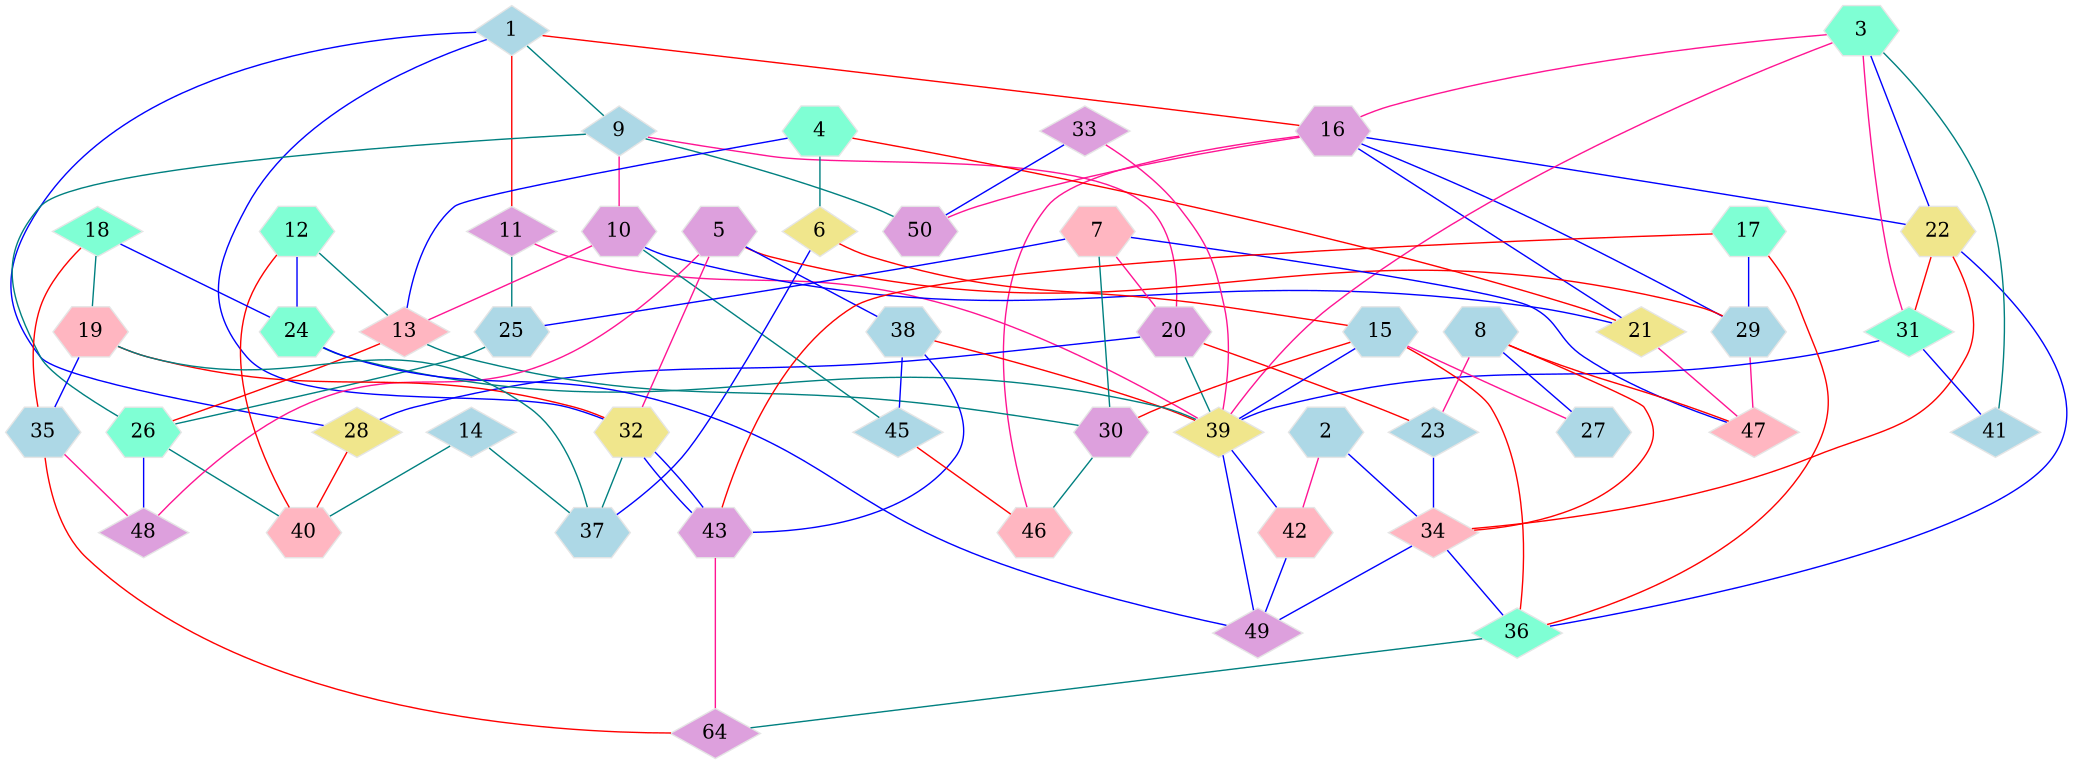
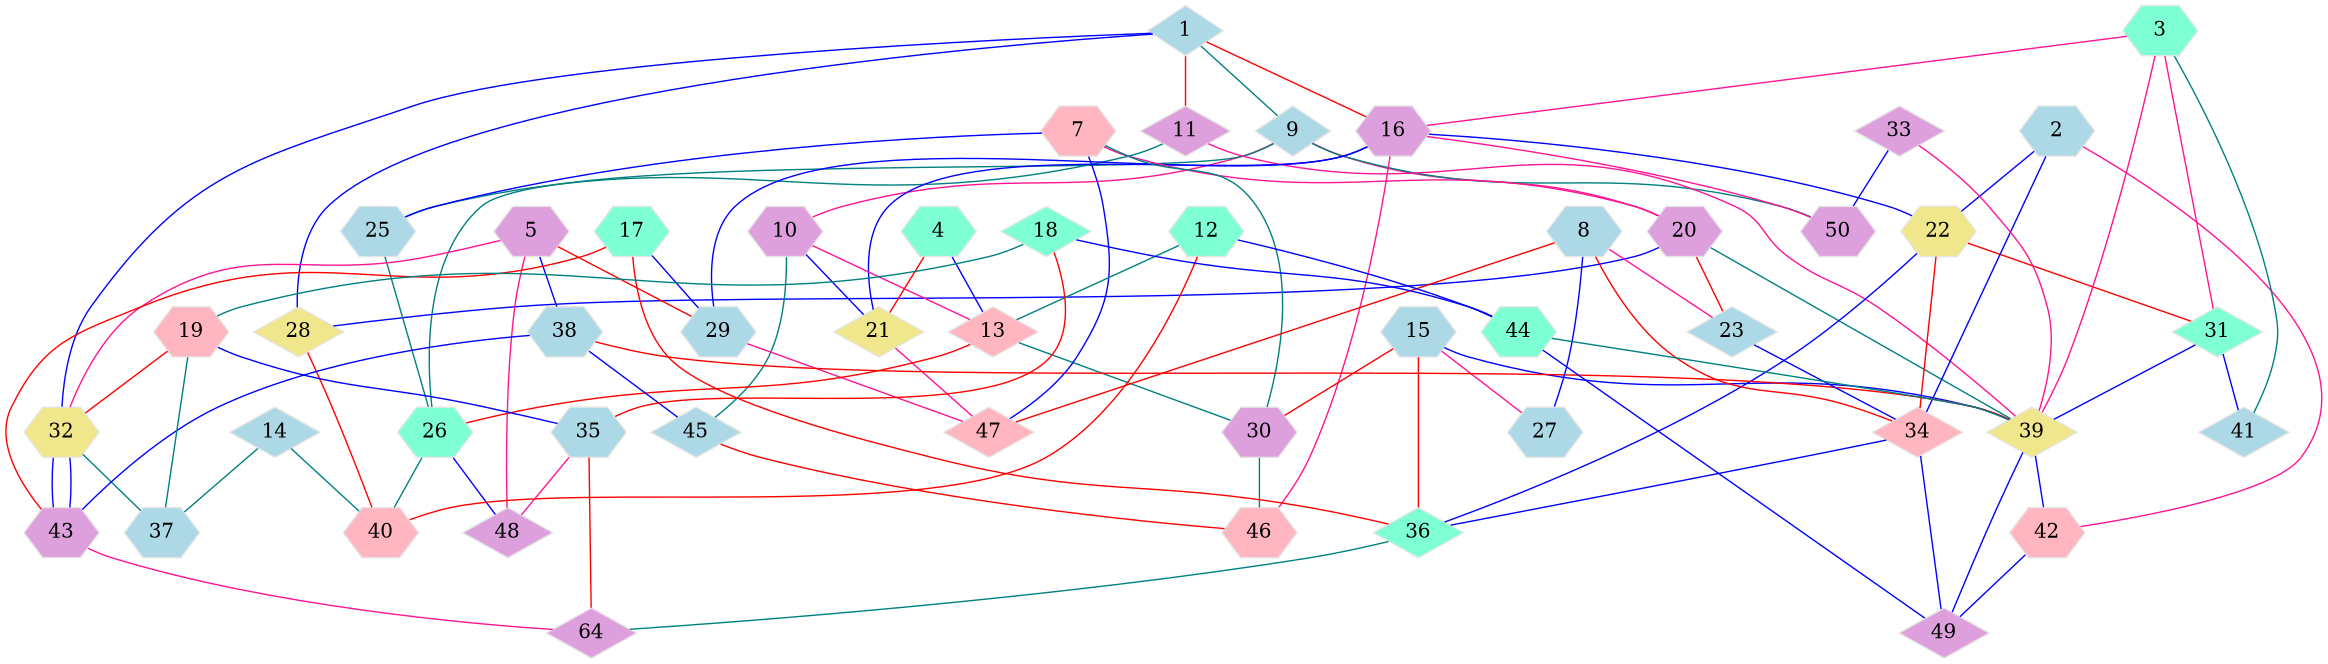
edge "3" -- "22": now "2" -- "22"
node "6": removed
node "24": label "24" -> "44"
